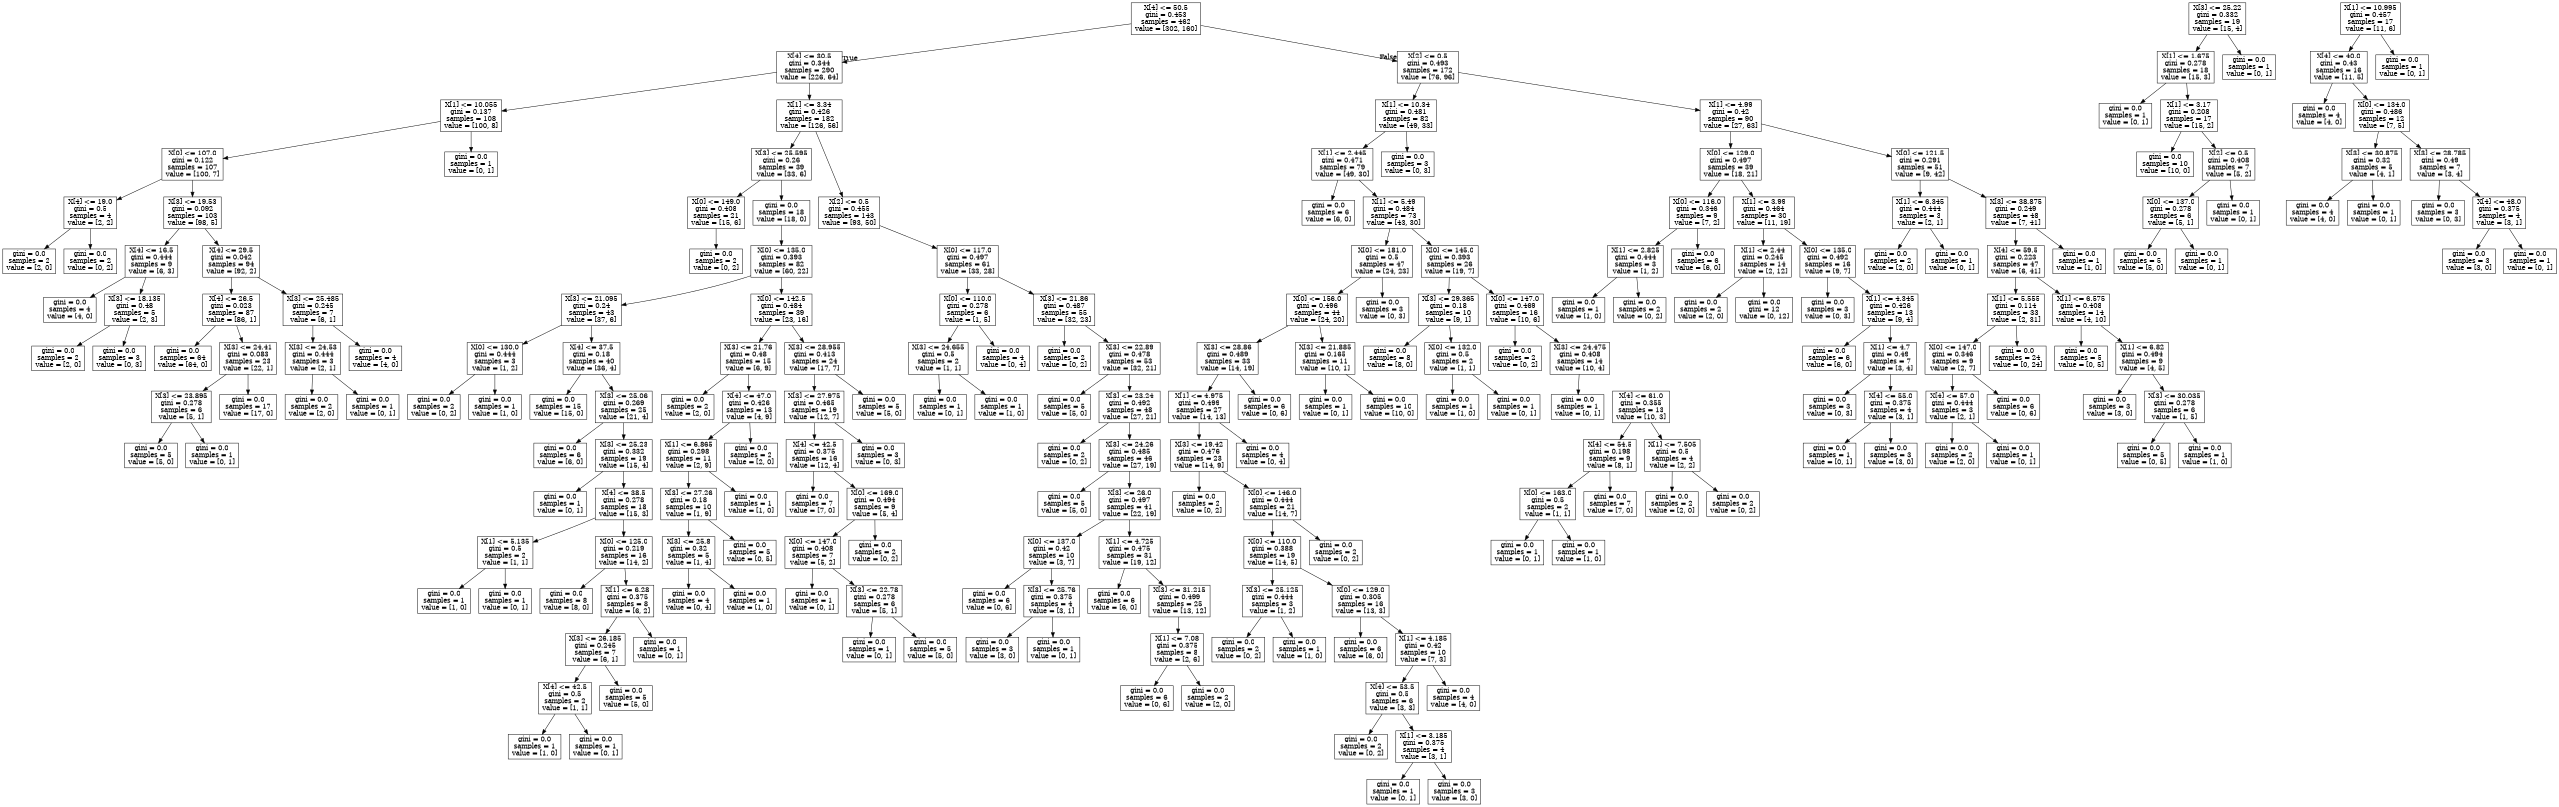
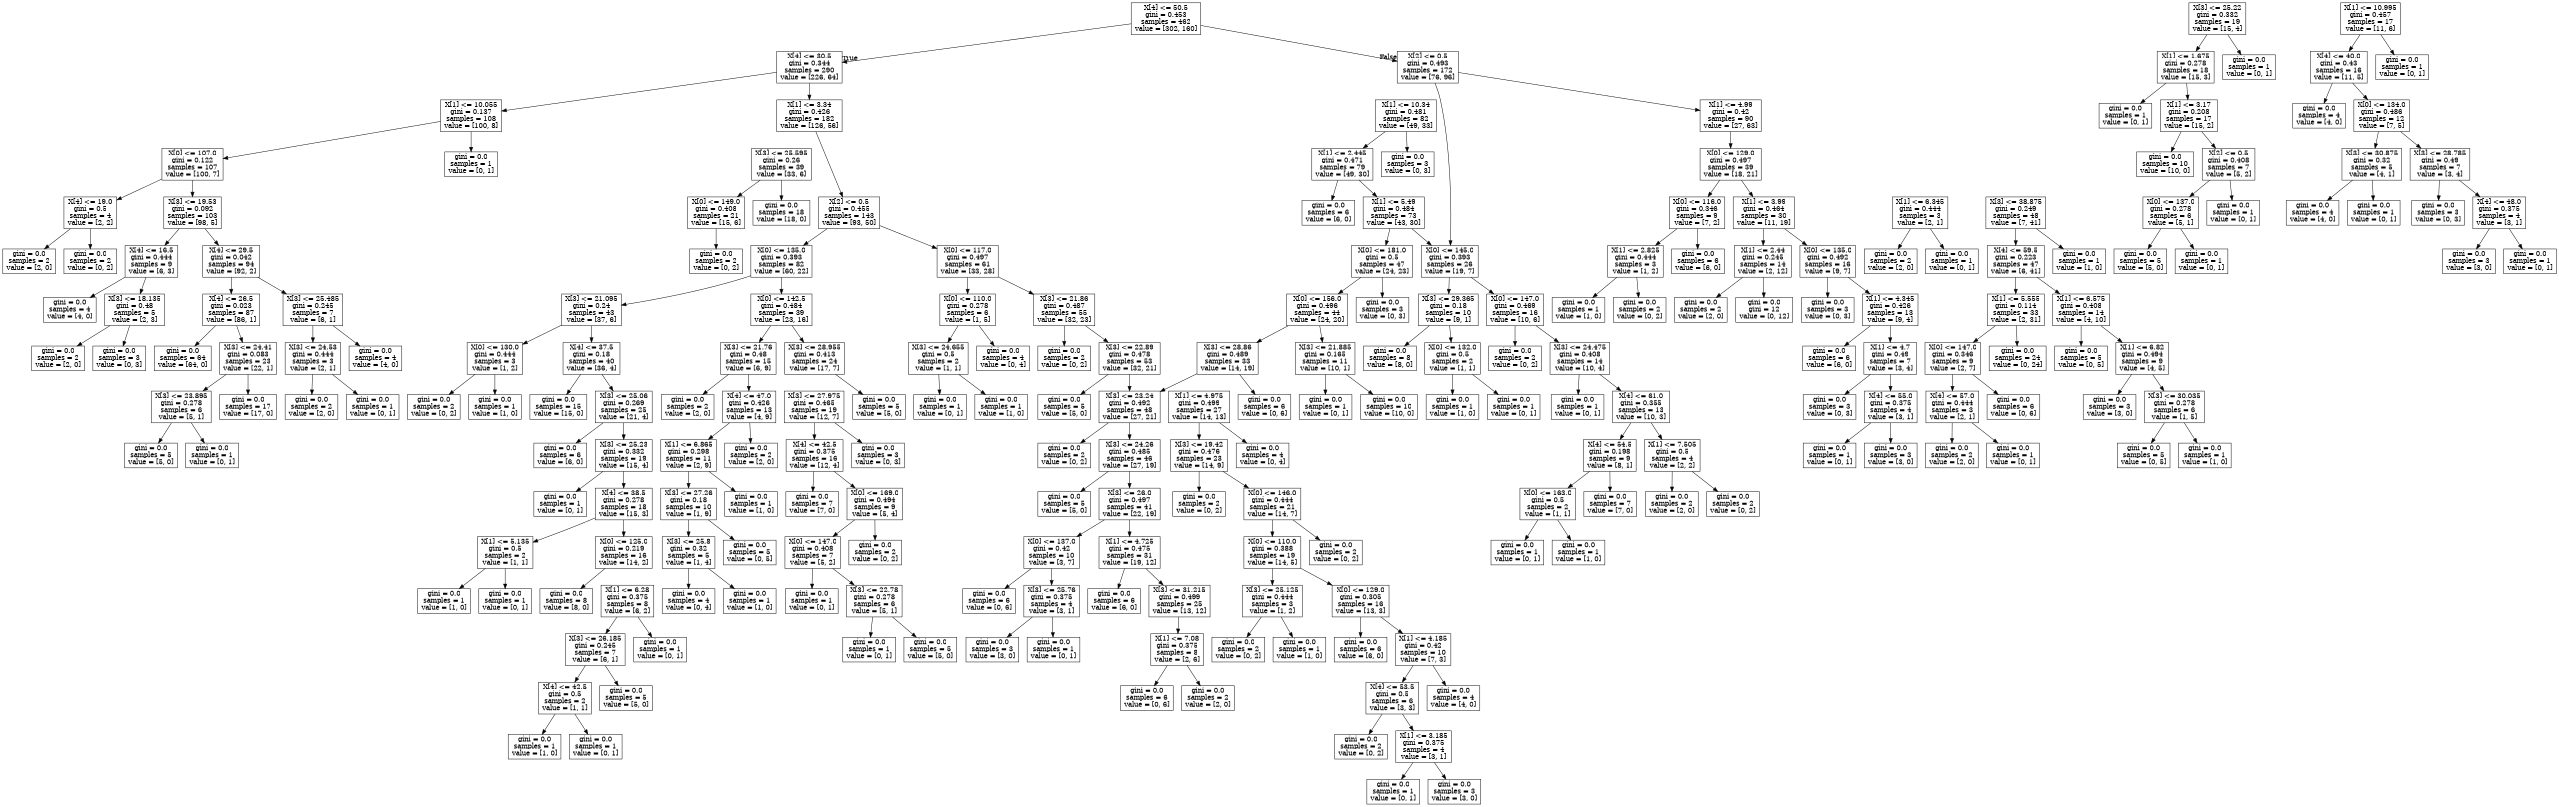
edge "X[2] <= 0.5 gini = 0.493 samples = 172 value = [76, 96]" -> "X[1] <= 10.34 gini = 0.481 samples = 82 value = [49, 33]": now "X[2] <= 0.5 gini = 0.493 samples = 172 value = [76, 96]" -> "X[0] <= 145.0 gini = 0.393 samples = 26 value = [19, 7]"
edge "X[1] <= 3.34 gini = 0.426 samples = 182 value = [126, 56]" -> "X[3] <= 25.595 gini = 0.26 samples = 39 value = [33, 6]": removed
node "X[0] <= 121.5 gini = 0.291 samples = 51 value = [9, 42]": removed
edge "gini = 0.0 samples = 18 value = [18, 0]" -> "X[0] <= 135.0 gini = 0.393 samples = 82 value = [60, 22]": now "X[2] <= 0.5 gini = 0.455 samples = 143 value = [93, 50]" -> "X[0] <= 135.0 gini = 0.393 samples = 82 value = [60, 22]"
edge "X[3] <= 28.955 gini = 0.413 samples = 24 value = [17, 7]" -> "X[3] <= 27.975 gini = 0.465 samples = 19 value = [12, 7]": removed
edge "X[3] <= 28.86 gini = 0.489 samples = 33 value = [14, 19]" -> "X[1] <= 4.975 gini = 0.499 samples = 27 value = [14, 13]": now "X[3] <= 28.86 gini = 0.489 samples = 33 value = [14, 19]" -> "X[3] <= 23.24 gini = 0.492 samples = 48 value = [27, 21]"
edge "X[3] <= 24.475 gini = 0.408 samples = 14 value = [10, 4]" -> "X[4] <= 61.0 gini = 0.355 samples = 13 value = [10, 3]": added
edge "X[0] <= 125.0 gini = 0.219 samples = 16 value = [14, 2]" -> "X[1] <= 6.28 gini = 0.375 samples = 8 value = [6, 2]": removed
